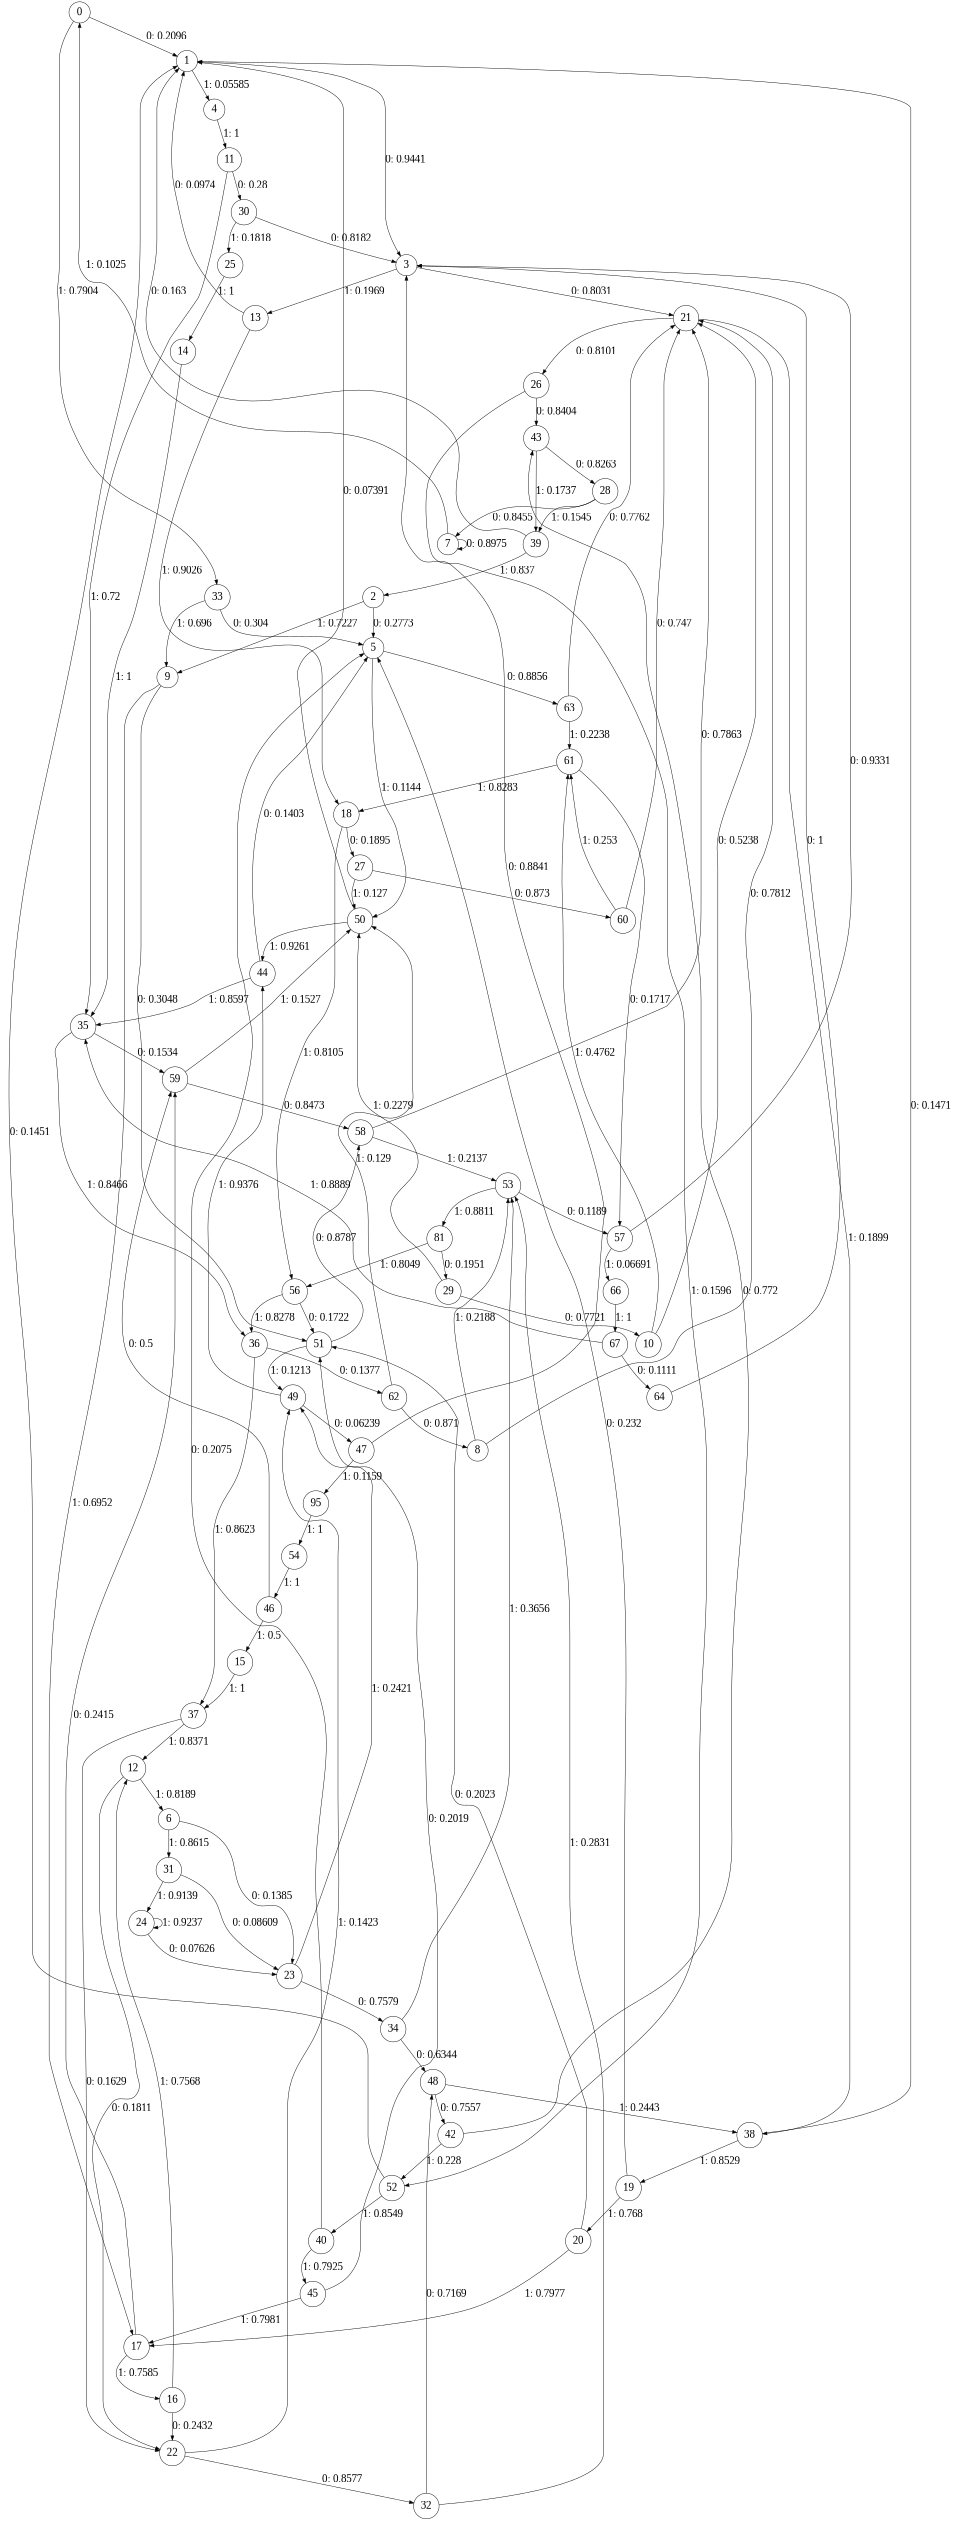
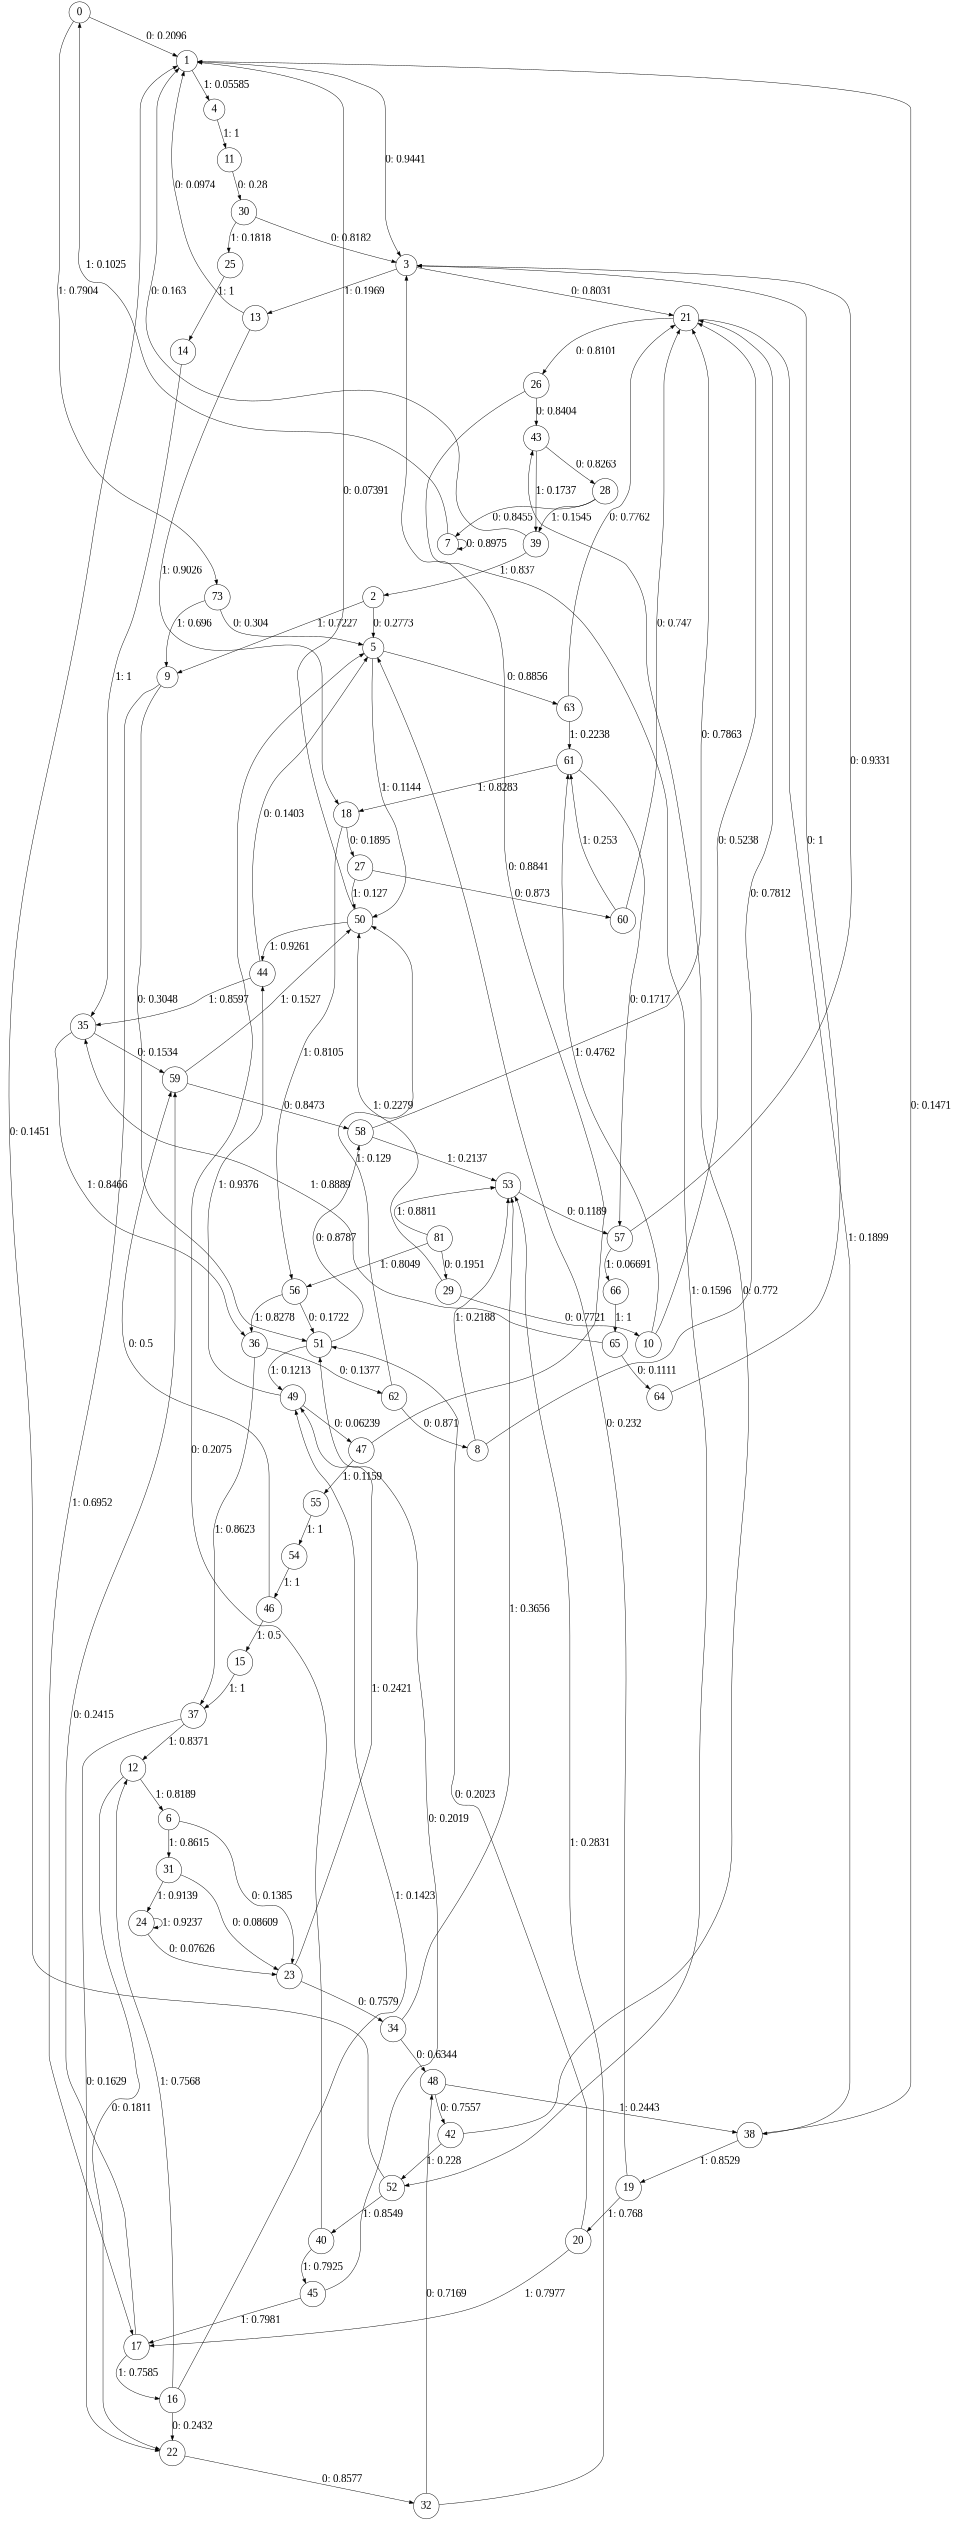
edge "11" -> "35": removed, label "1: 0.72"
node "33": label "33" -> "73"
edge "53" -> "81": reversed
node "67": label "67" -> "65"
node "95": label "95" -> "55"
edge "22" -> "49": now "16" -> "49"
